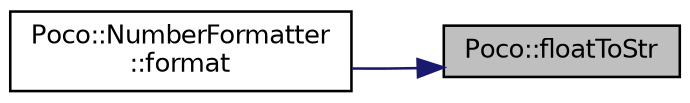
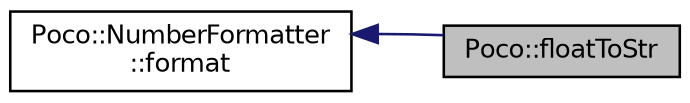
edge "Poco::NumberFormatter ::format" -> "Poco::floatToStr": reversed
